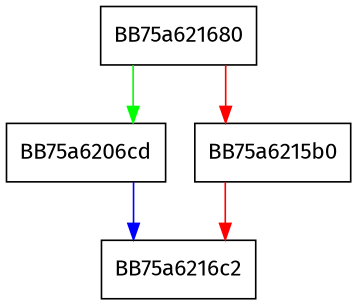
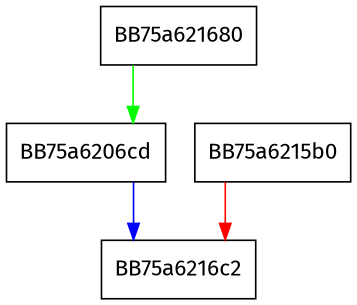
edge "BB75a621680" -> "BB75a6215b0": removed
